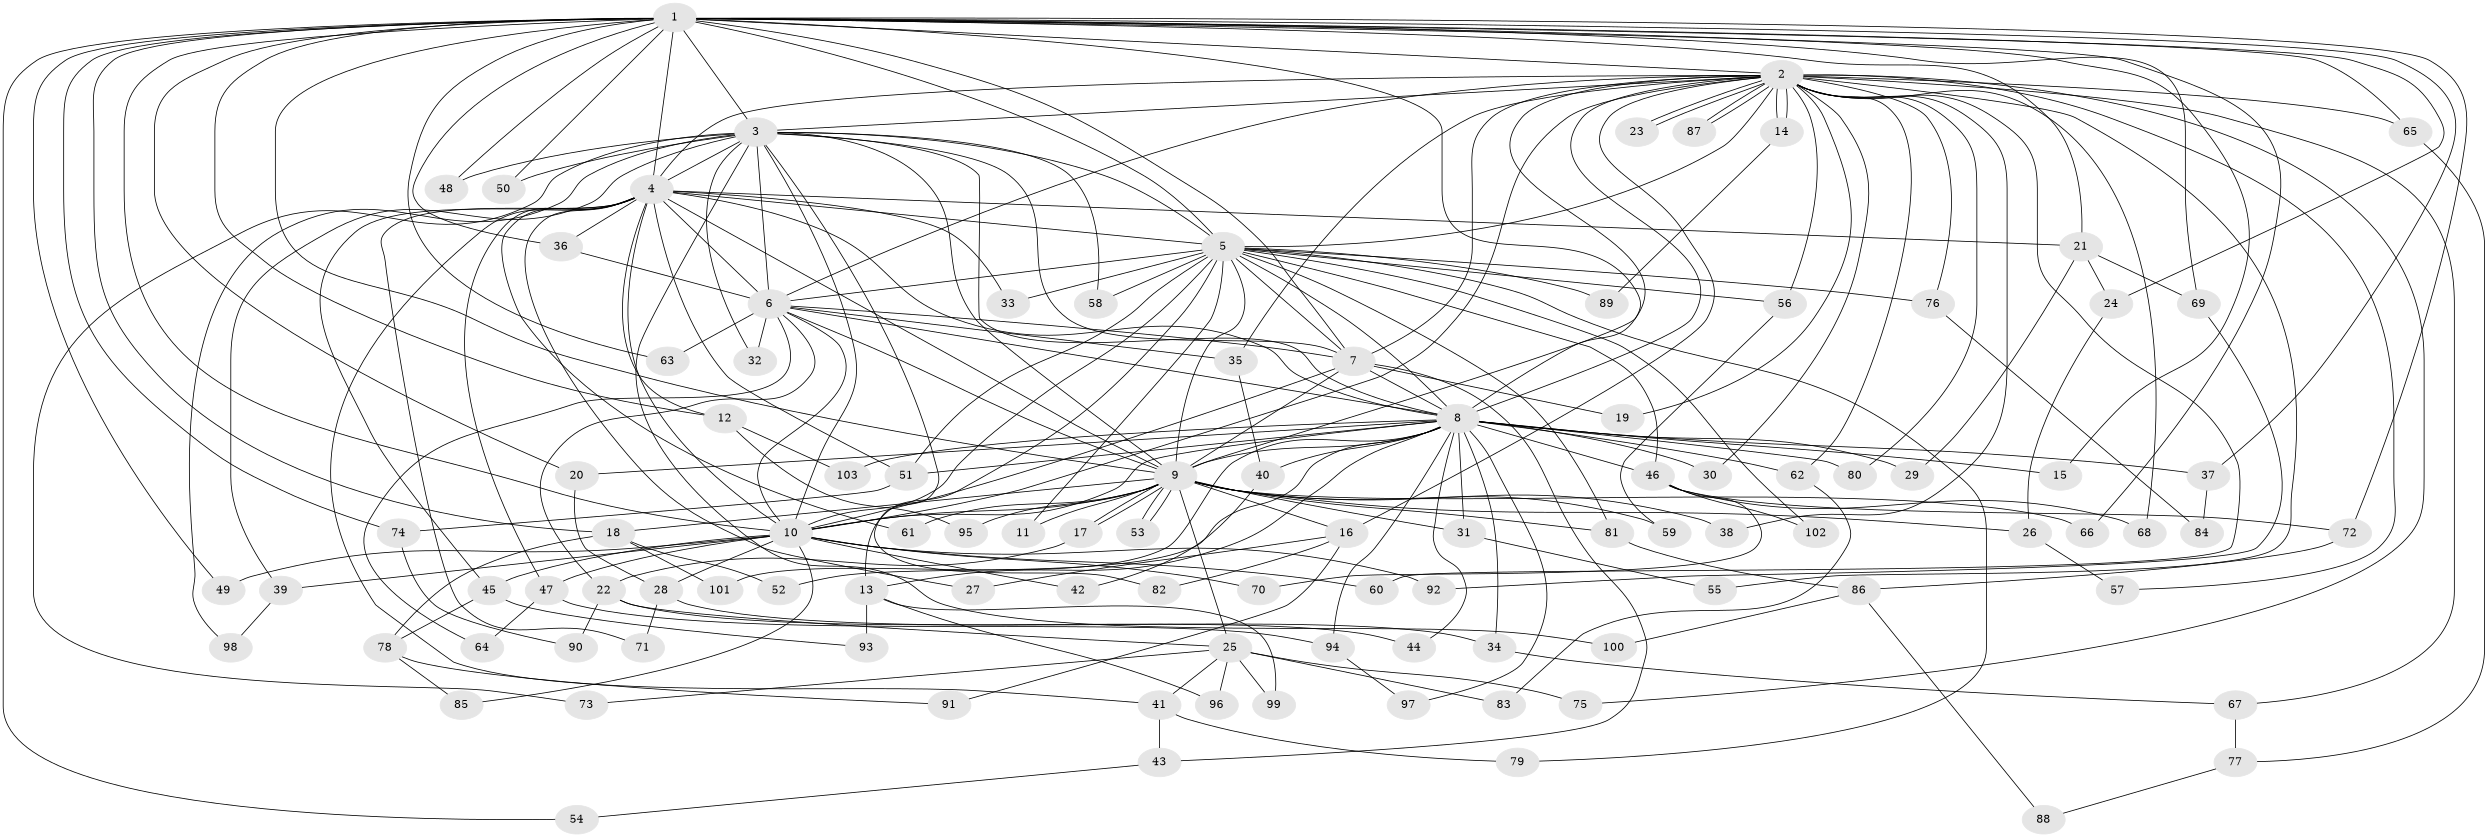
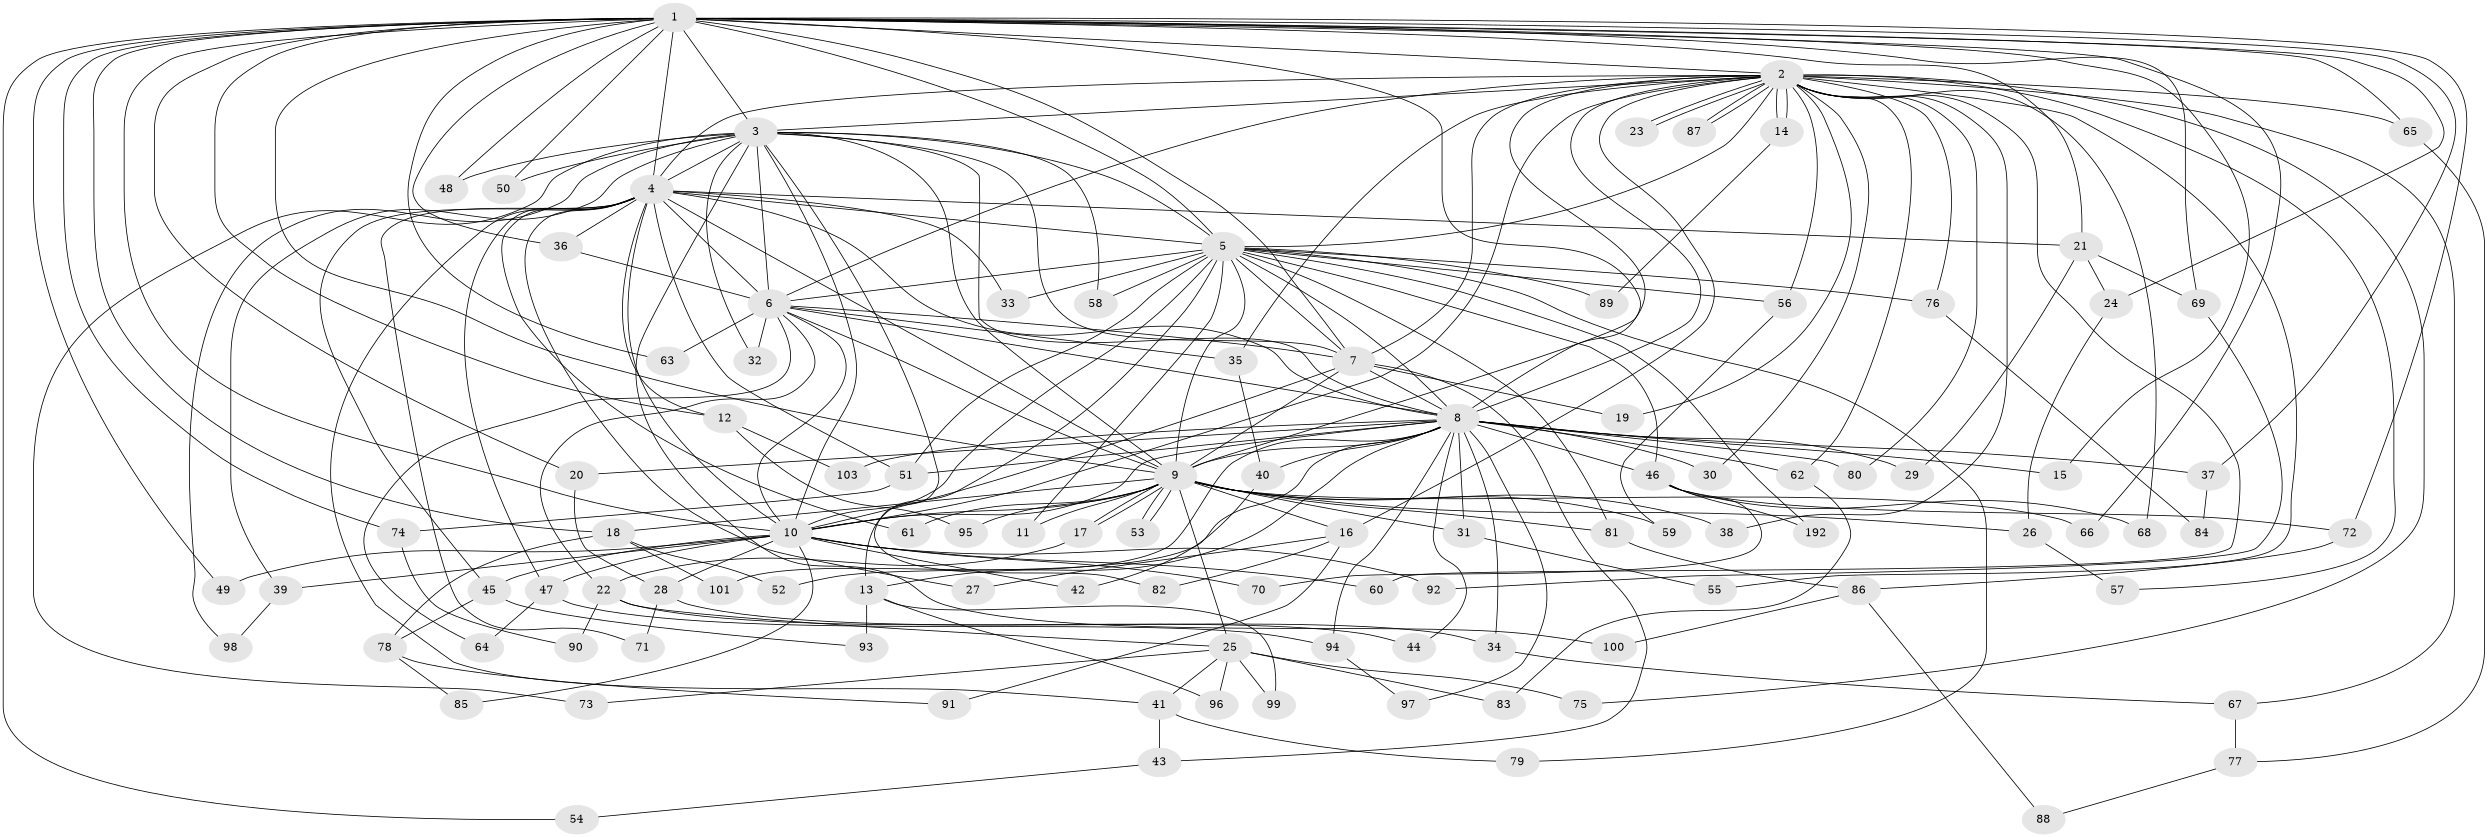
node "102": label "102" -> "192"
